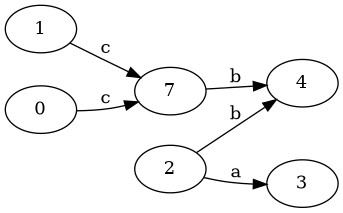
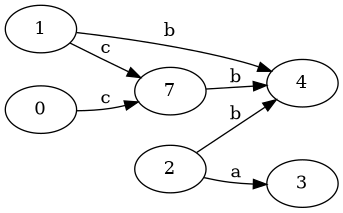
edge "1" -> "4": added, label "b"
